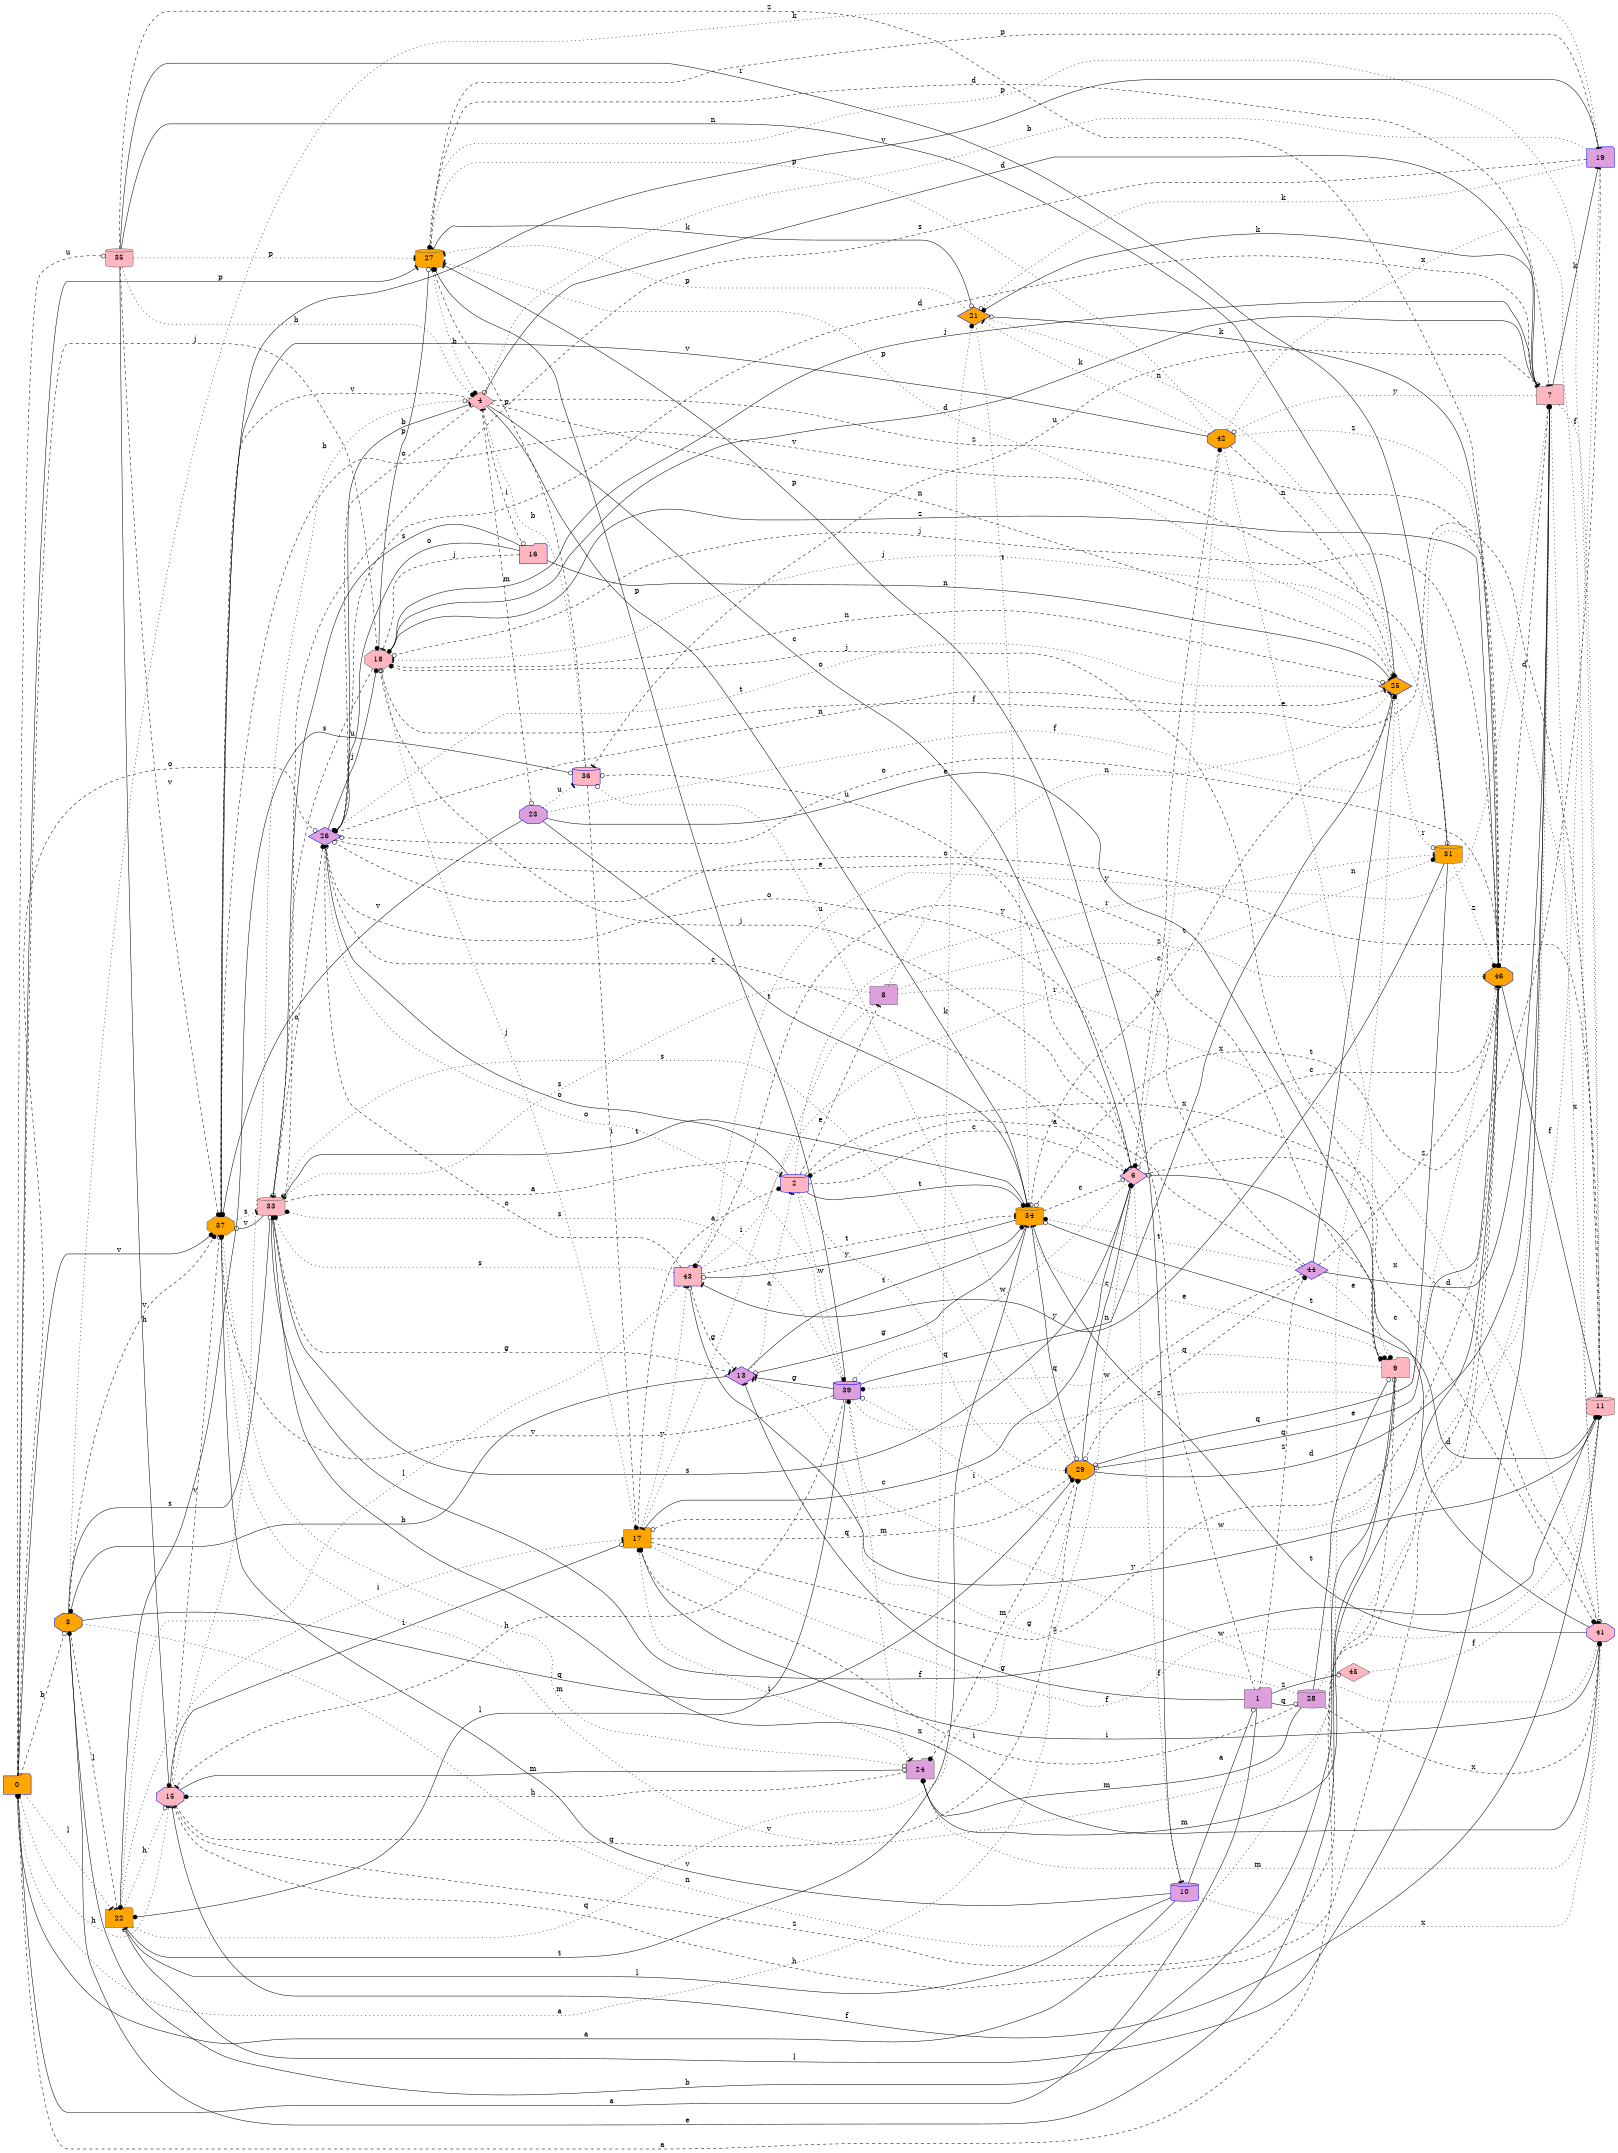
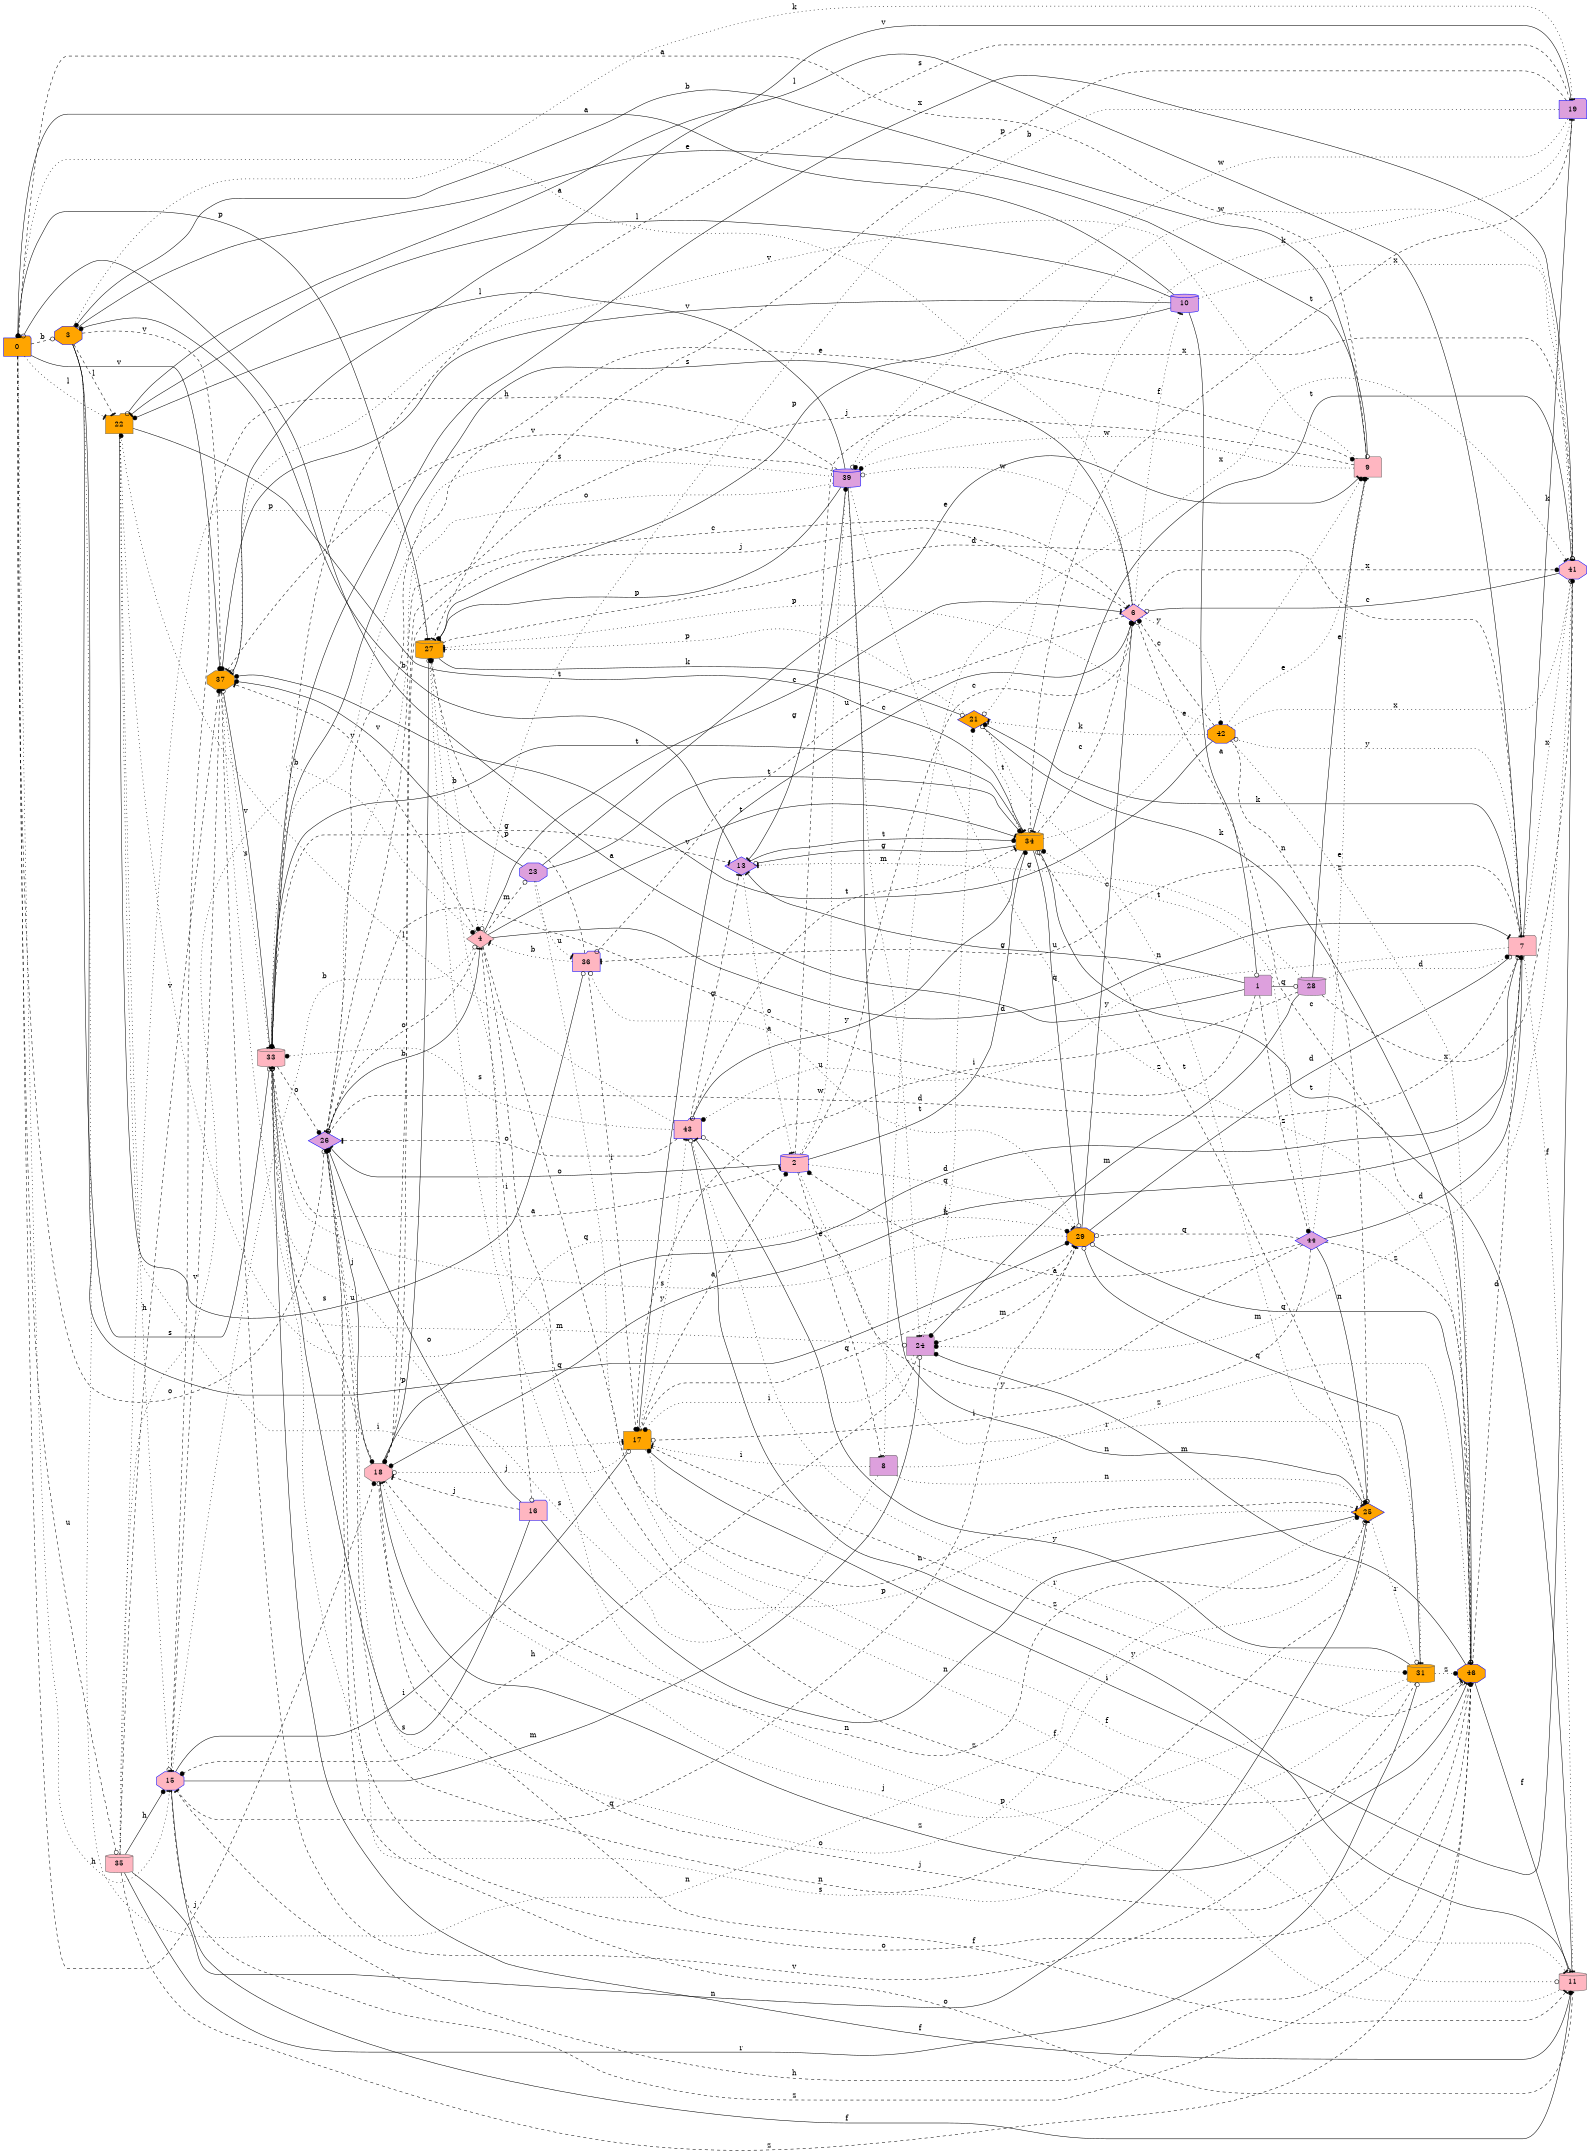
node "36": shape cylinder -> folder
node "45": removed
edge "31" -> "33": added, label "s"
